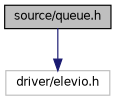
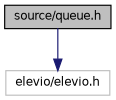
node "driver/elevio.h": label "driver/elevio.h" -> "elevio/elevio.h"
